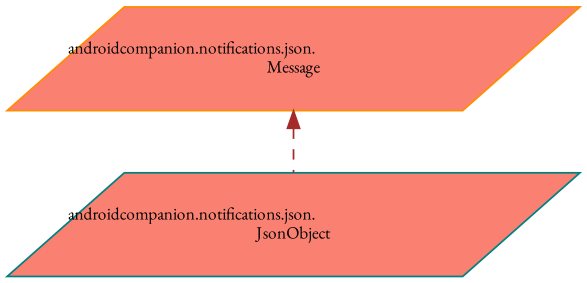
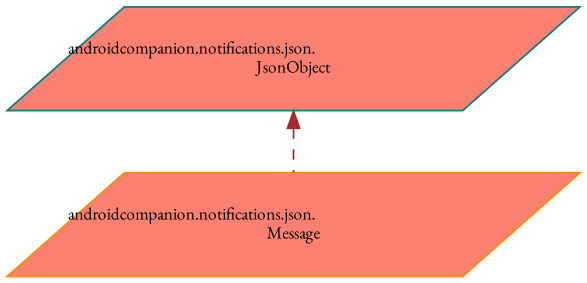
edge "androidcompanion.notifications.json. JsonObject" -> "androidcompanion.notifications.json. Message": reversed
